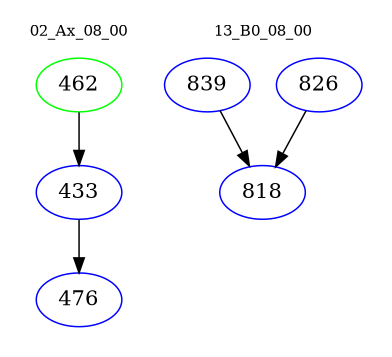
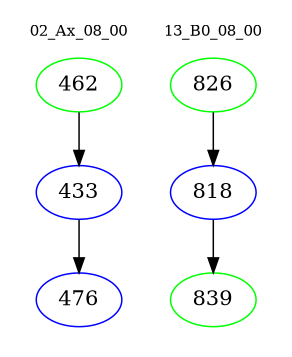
node "839": color blue -> green
node "826": color blue -> green
edge "839" -> "818": reversed
